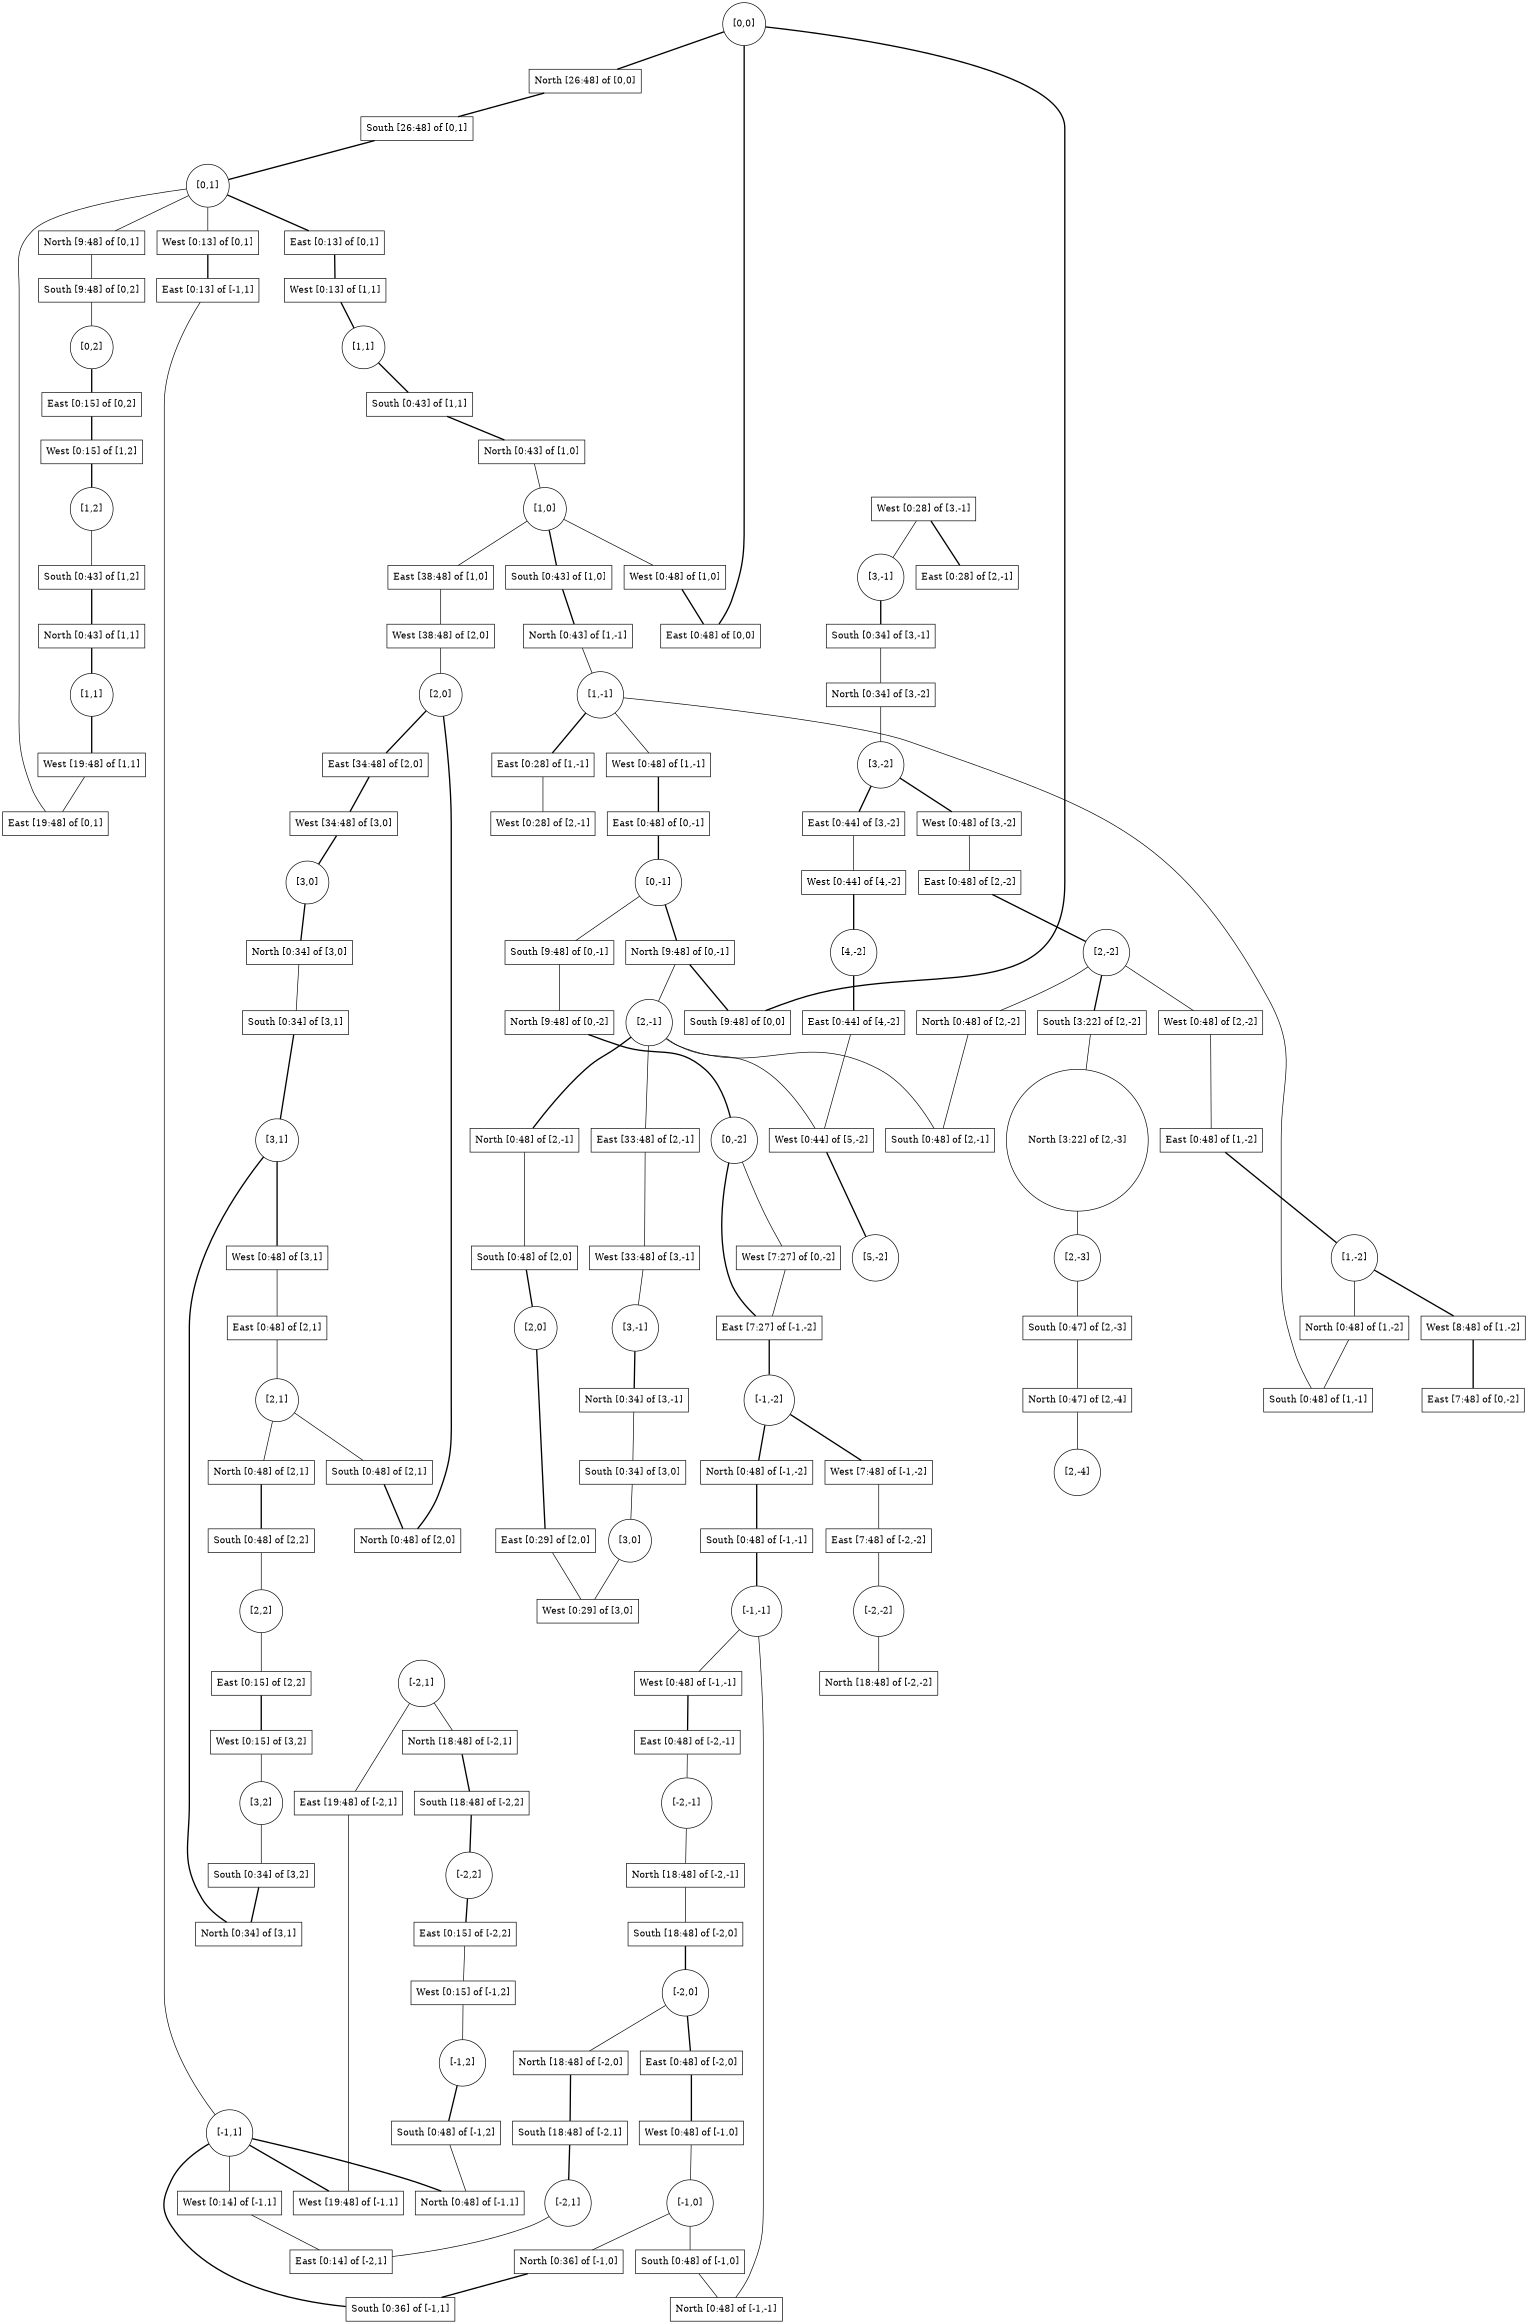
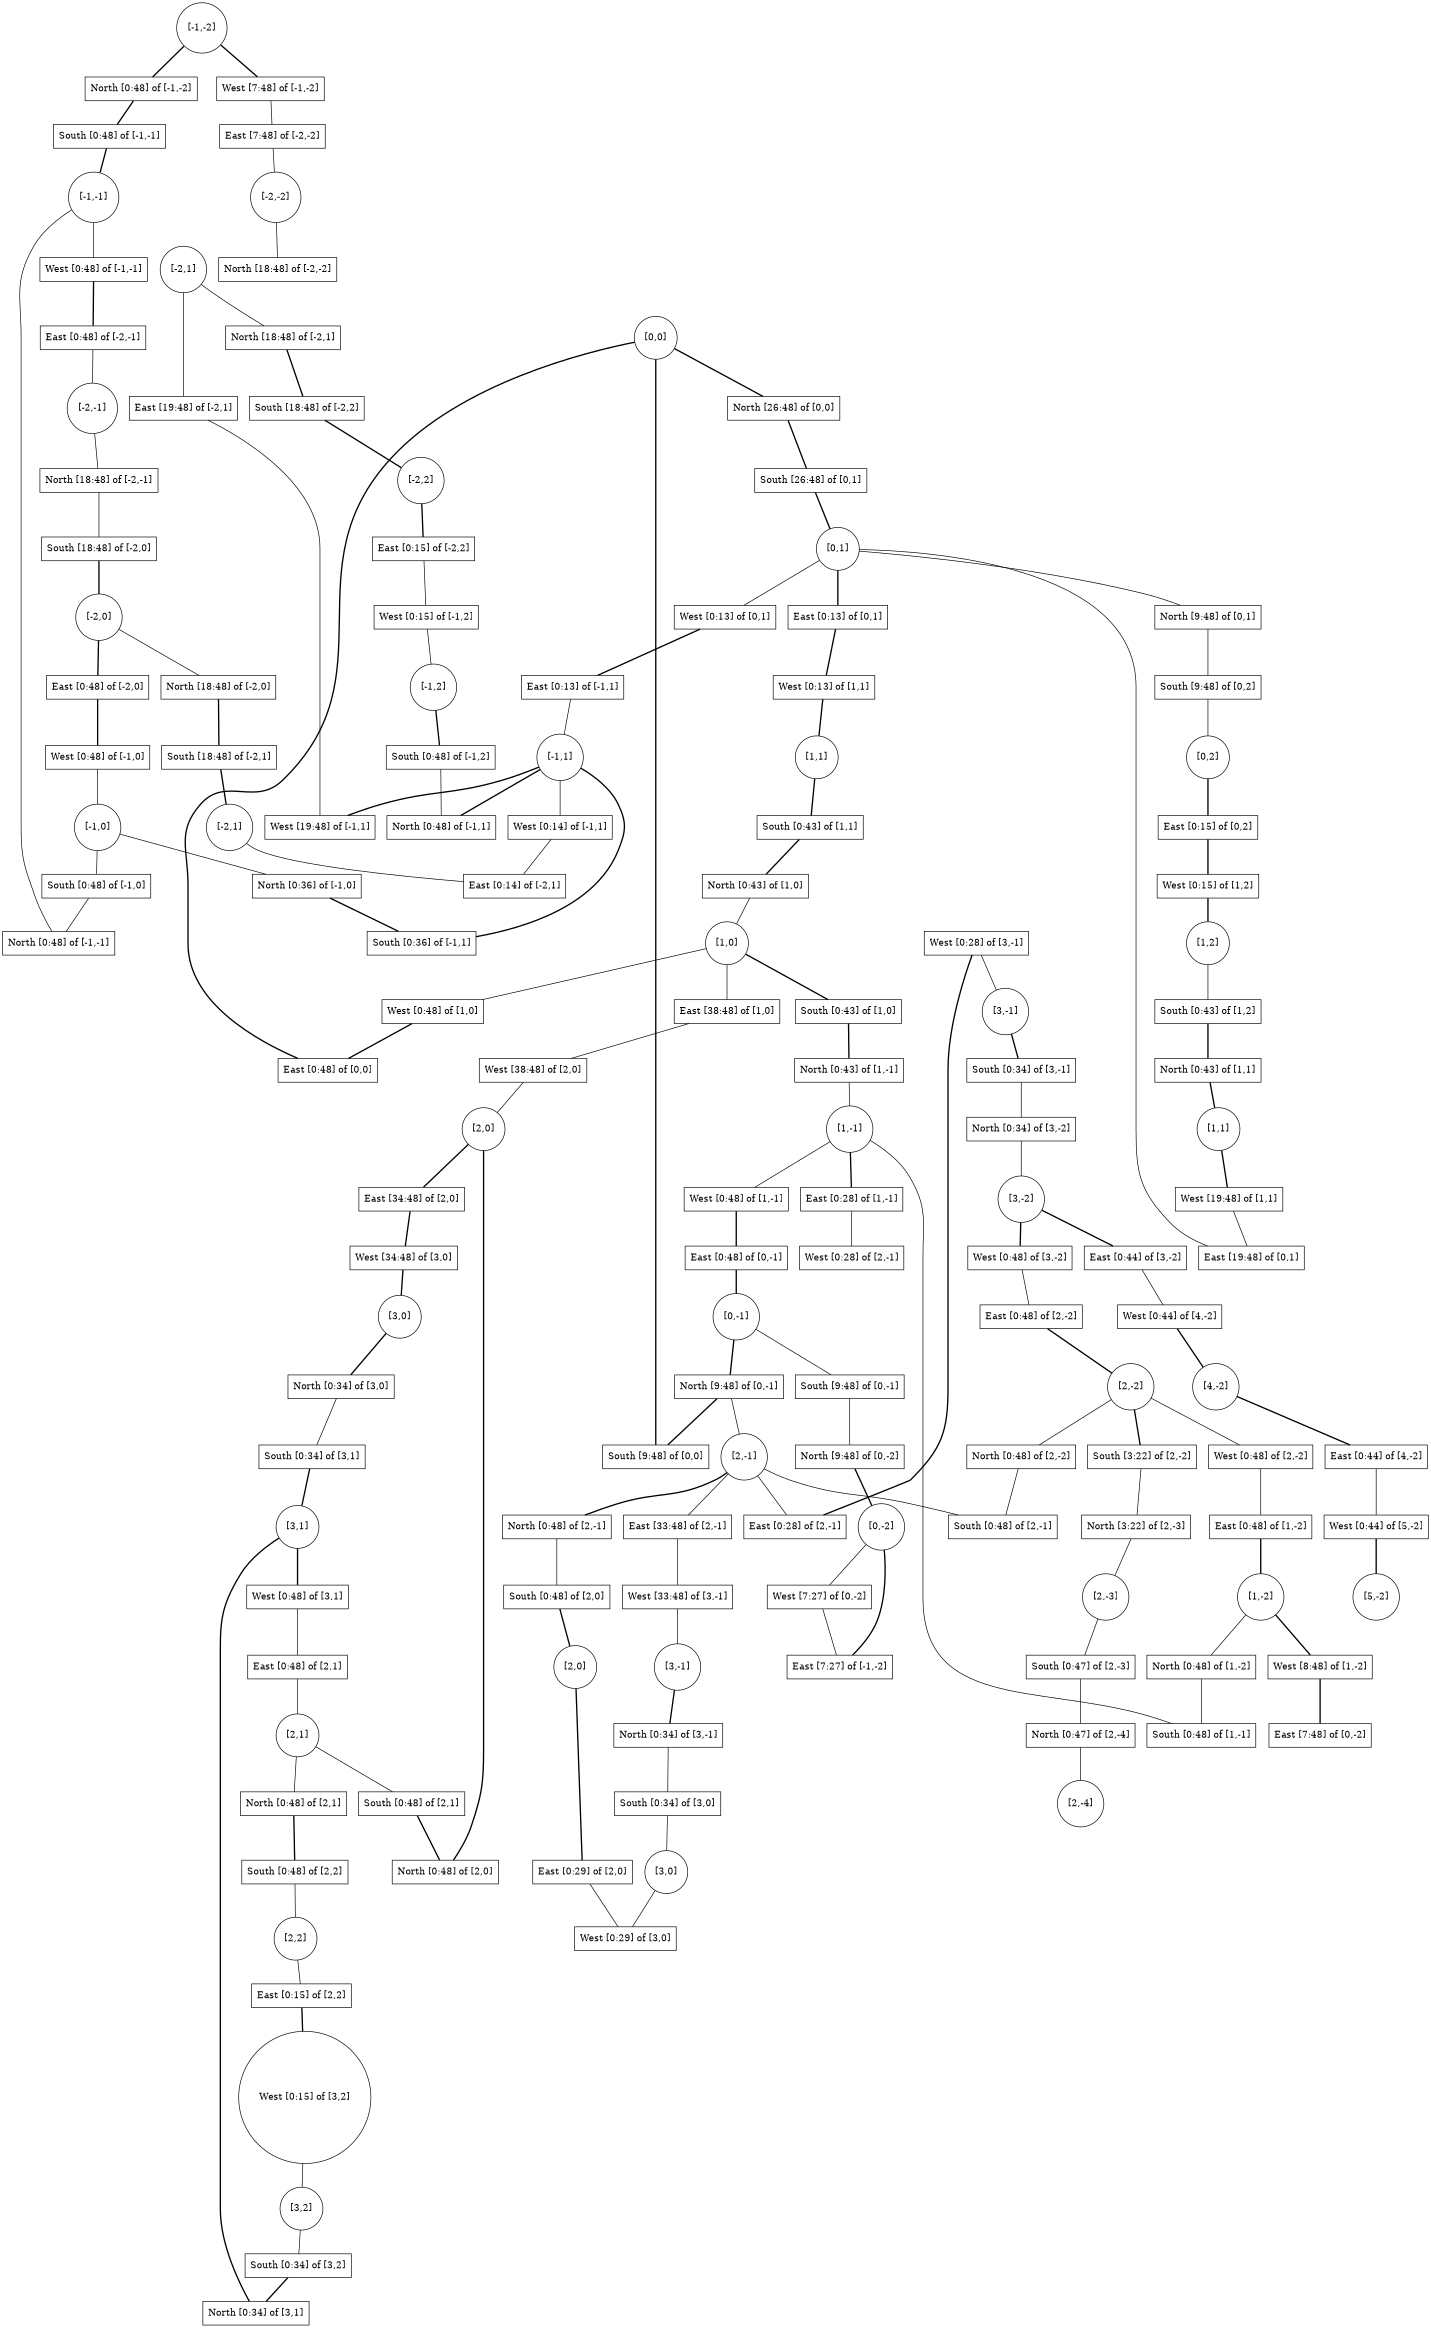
edge "[2,-1]" -- "West [0:44] of [5,-2]": now "[2,-1]" -- "East [0:28] of [2,-1]"
node "North [3:22] of [2,-3]": shape circle -> box
edge "East [7:27] of [-1,-2]" -- "[-1,-2]": removed
node "West [0:15] of [3,2]": shape box -> circle
